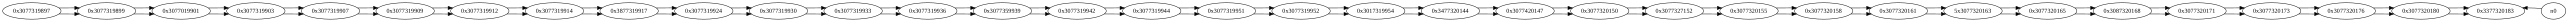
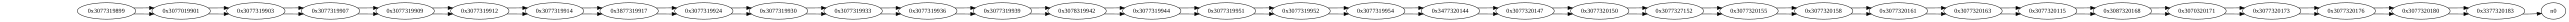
edge "n0" -> "0x3377320183": reversed
node "0x3077319897": removed
node "0x3077359939": label "0x3077359939" -> "0x3077319939"
node "0x3077319942": label "0x3077319942" -> "0x3078319942"
node "0x3017319954": label "0x3017319954" -> "0x3077319954"
node "0x3077420147": label "0x3077420147" -> "0x3077320147"
node "5x3077320163": label "5x3077320163" -> "0x3077320163"
node "0x3077320165": label "0x3077320165" -> "0x3077320115"
node "0x3077320171": label "0x3077320171" -> "0x3070320171"
